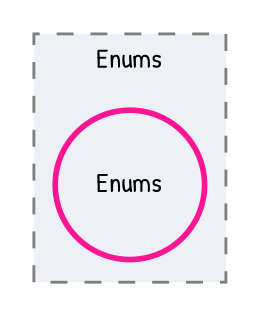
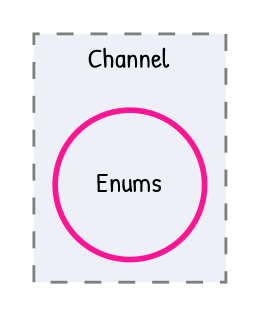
cluster "Enums": label "Enums" -> "Channel"
